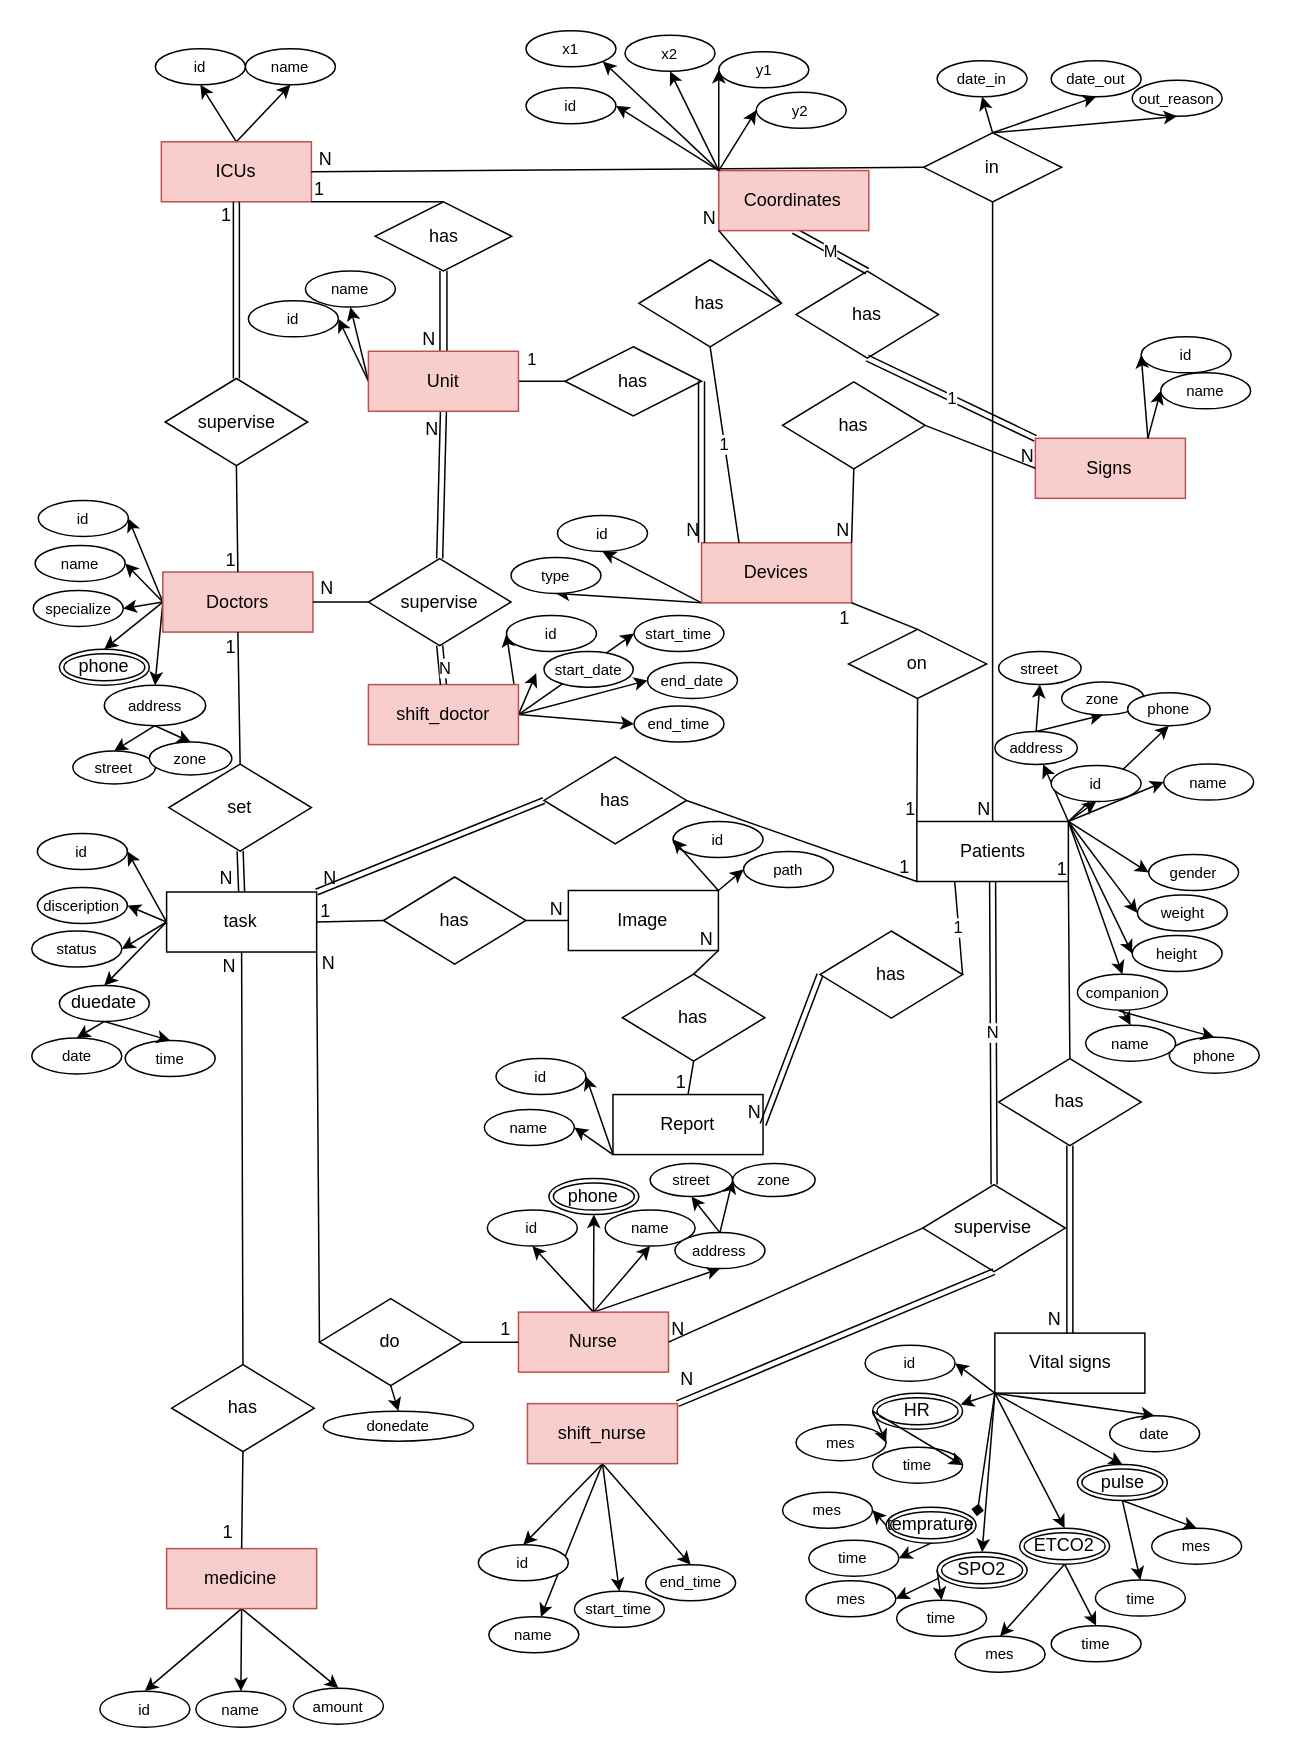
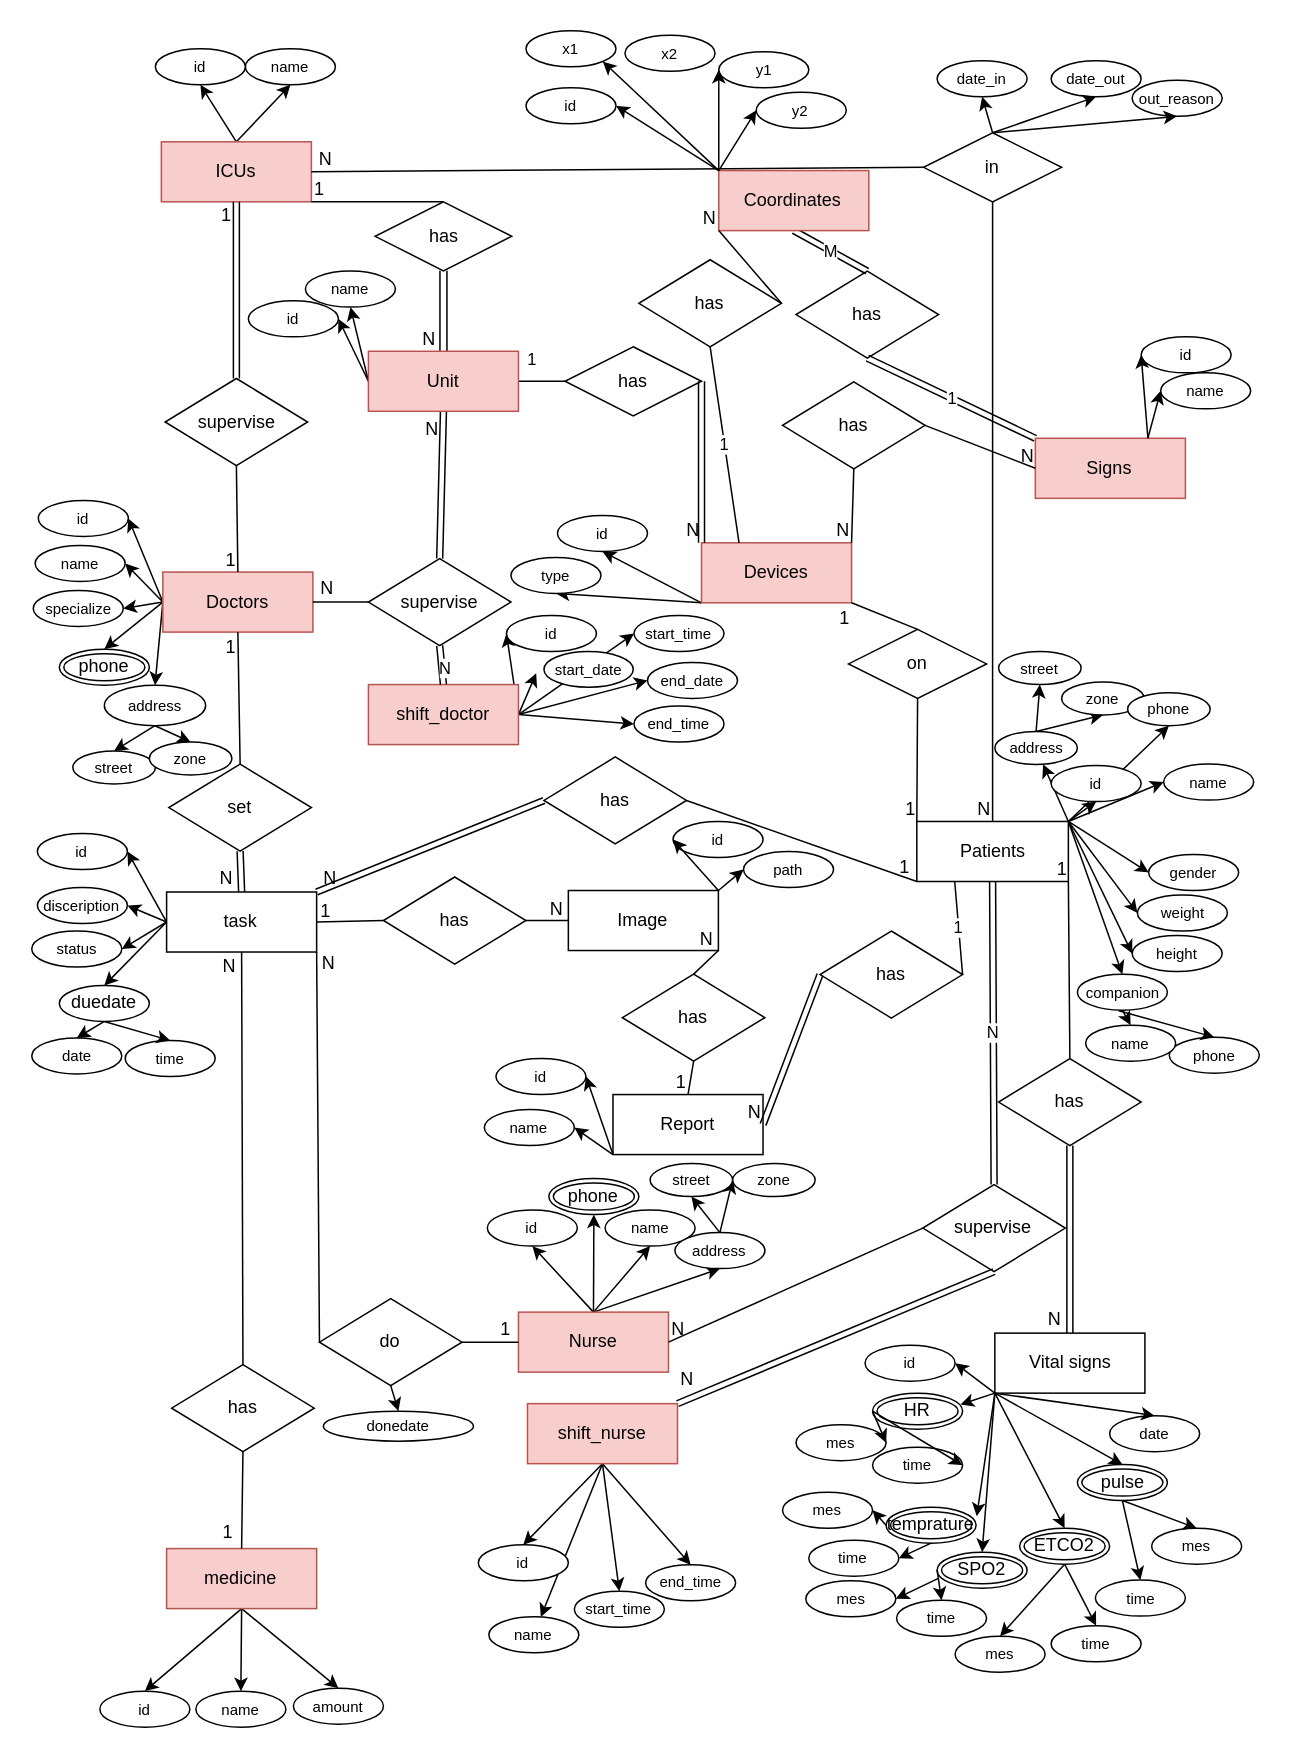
edge "Coordinates" -> "x2": removed
edge "Vital signs" -> "temprature": arrowhead diamond -> classic
